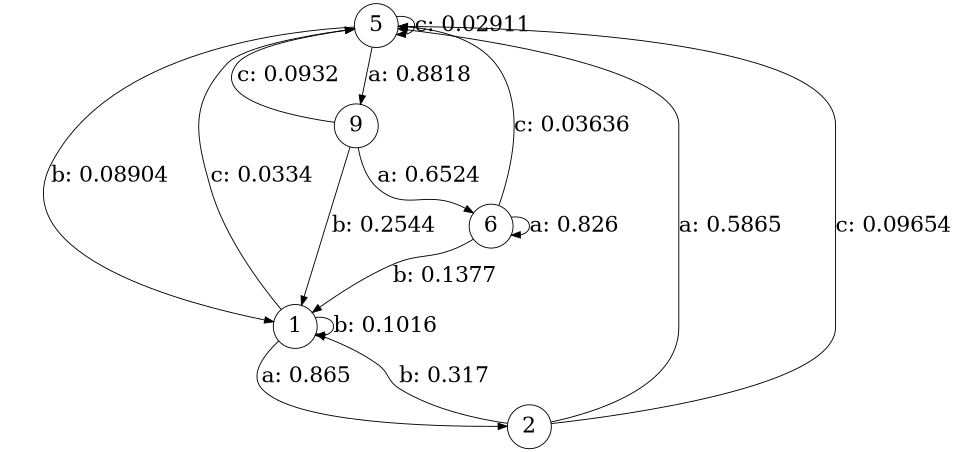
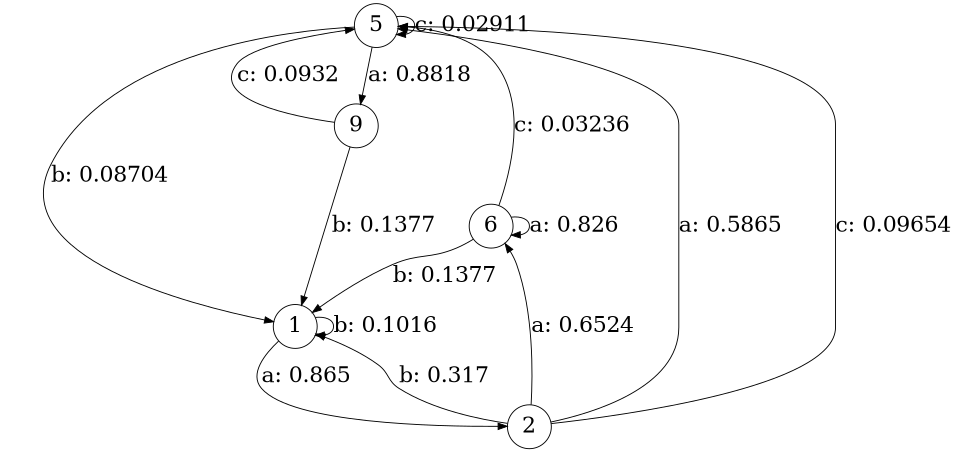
edge "6" -> "5": label "c: 0.03636  " -> "c: 0.03236  "
edge "1" -> "5": removed, label "c: 0.0334"
edge "5" -> "1": label "b: 0.08904  " -> "b: 0.08704  "
edge "9" -> "6": now "2" -> "6"
edge "9" -> "1": label "b: 0.2544   " -> "b: 0.1377   "
